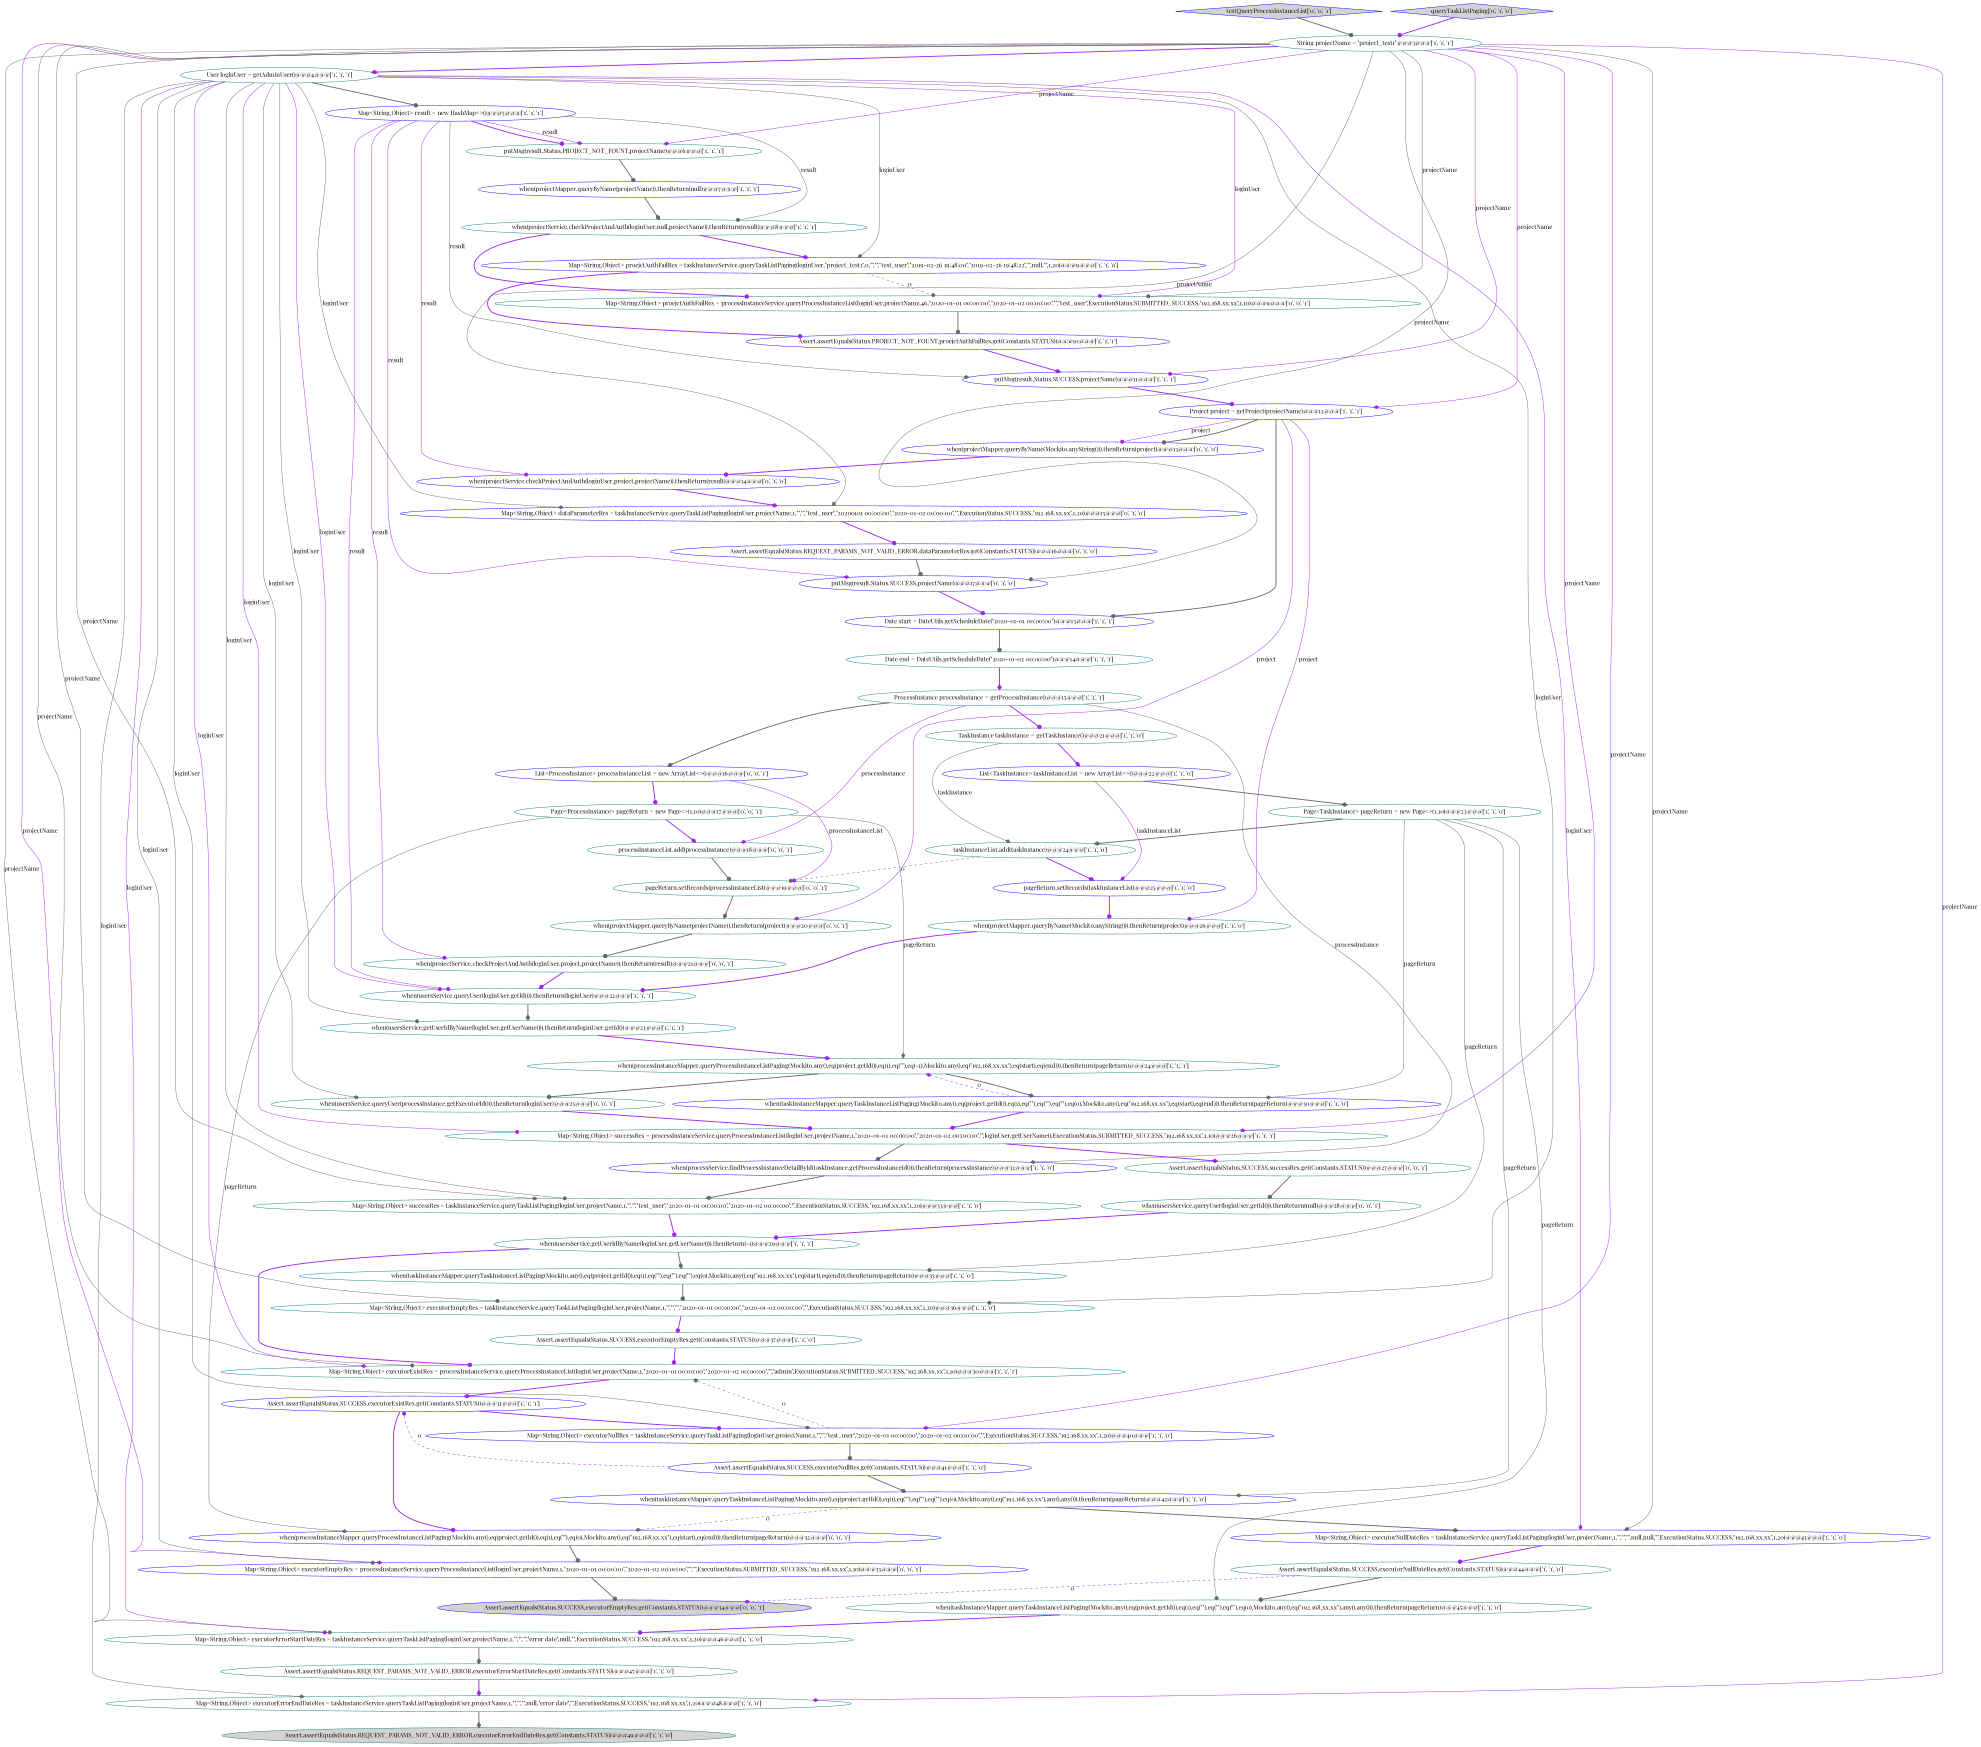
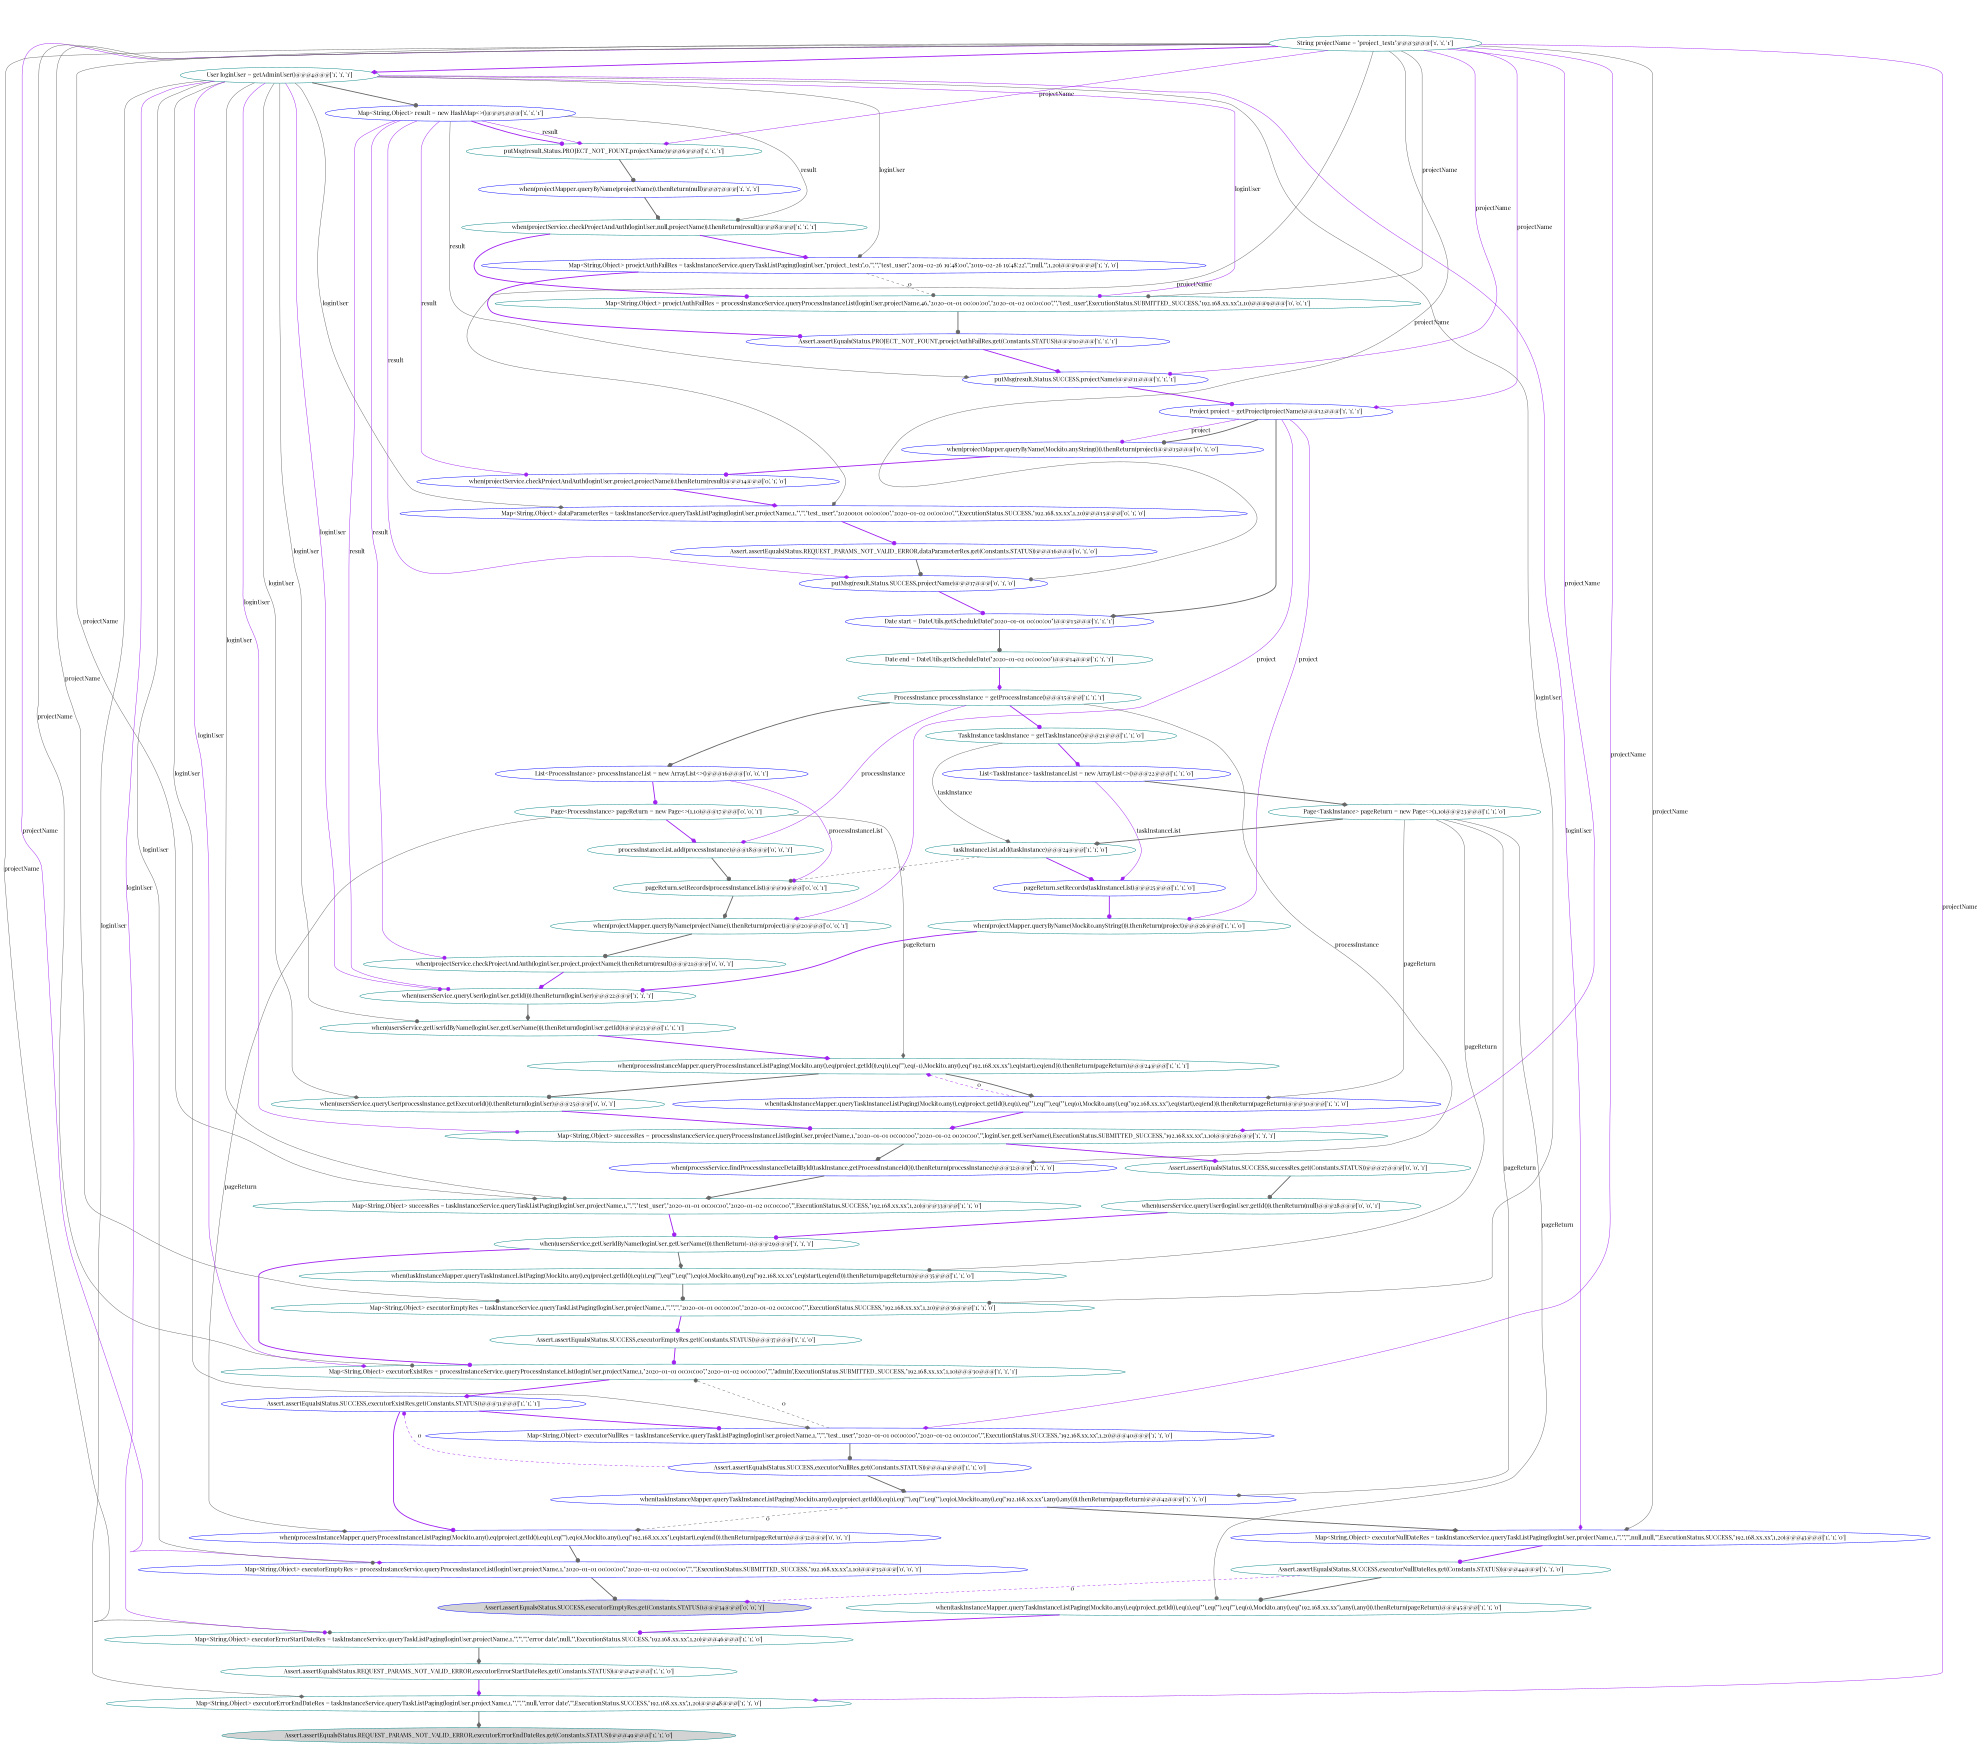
node "testQueryProcessInstanceList['0', '0', '1']": removed
node "queryTaskListPaging['0', '1', '0']": removed
